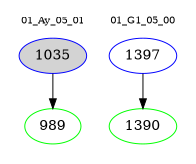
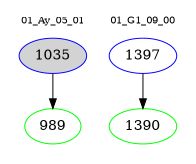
cluster "01_G1_05_00": label "01_G1_05_00" -> "01_G1_09_00"
